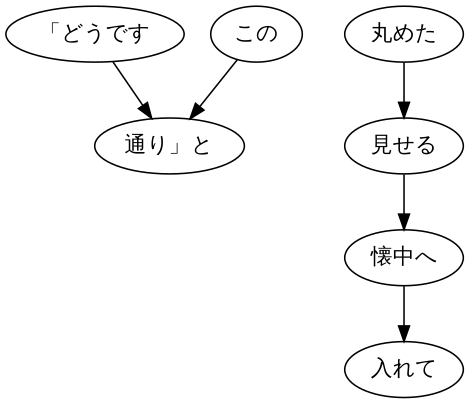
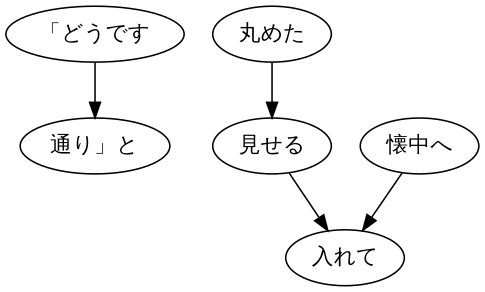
node "この": removed
edge "見せる" -> "懐中へ": now "見せる" -> "入れて"
